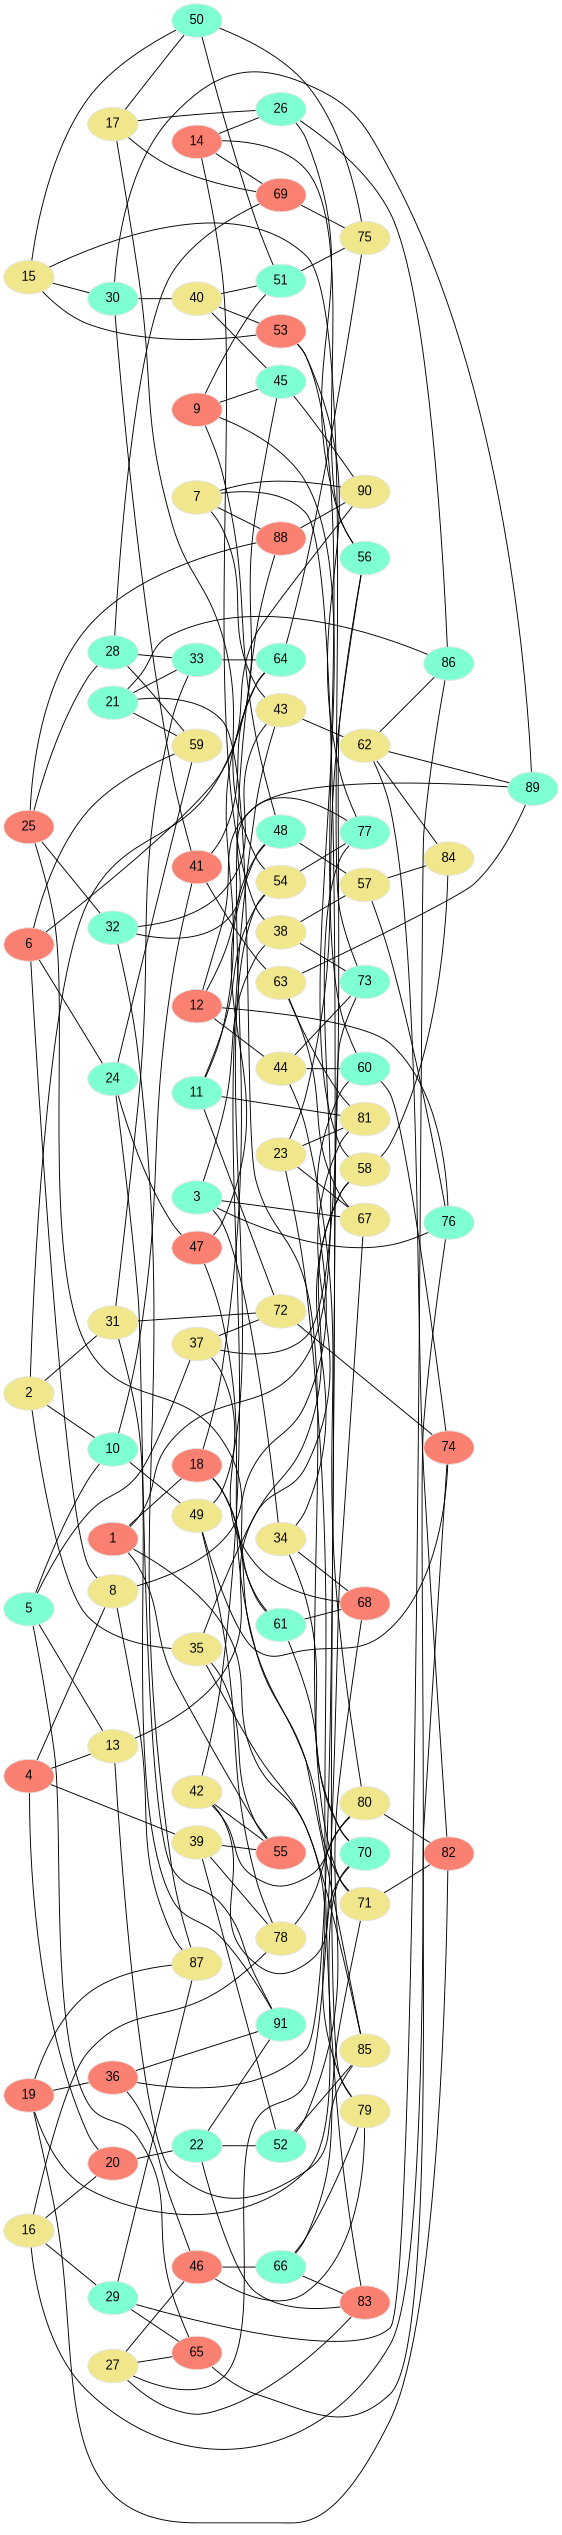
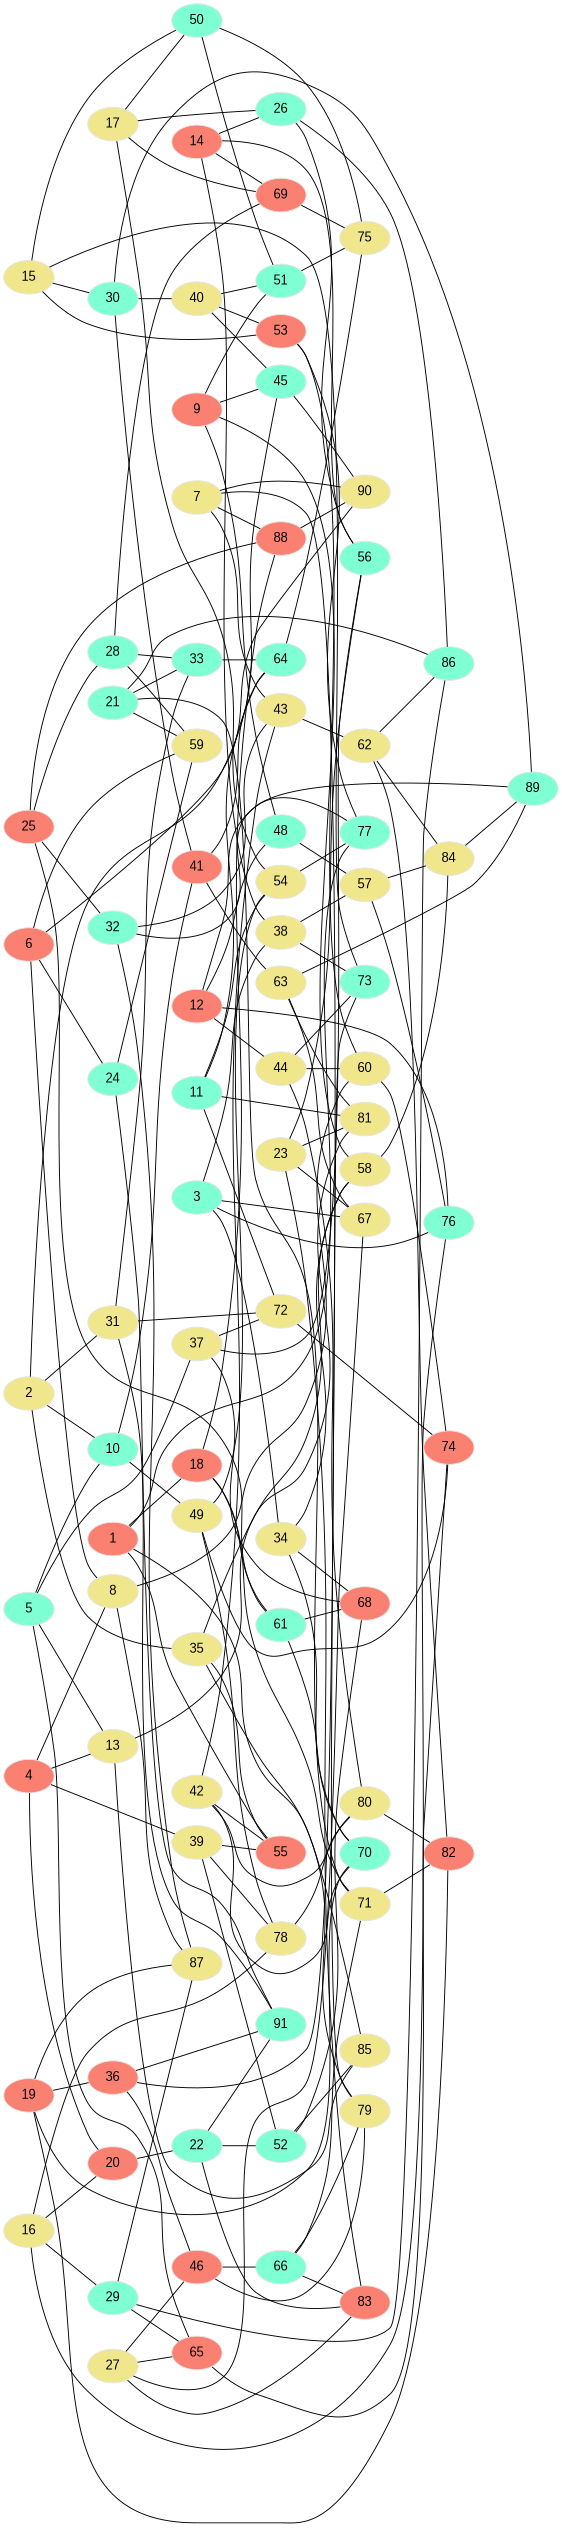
edge "62" -- "89": now "84" -- "89"
node "60": fillcolor aquamarine -> khaki
node "47": removed
